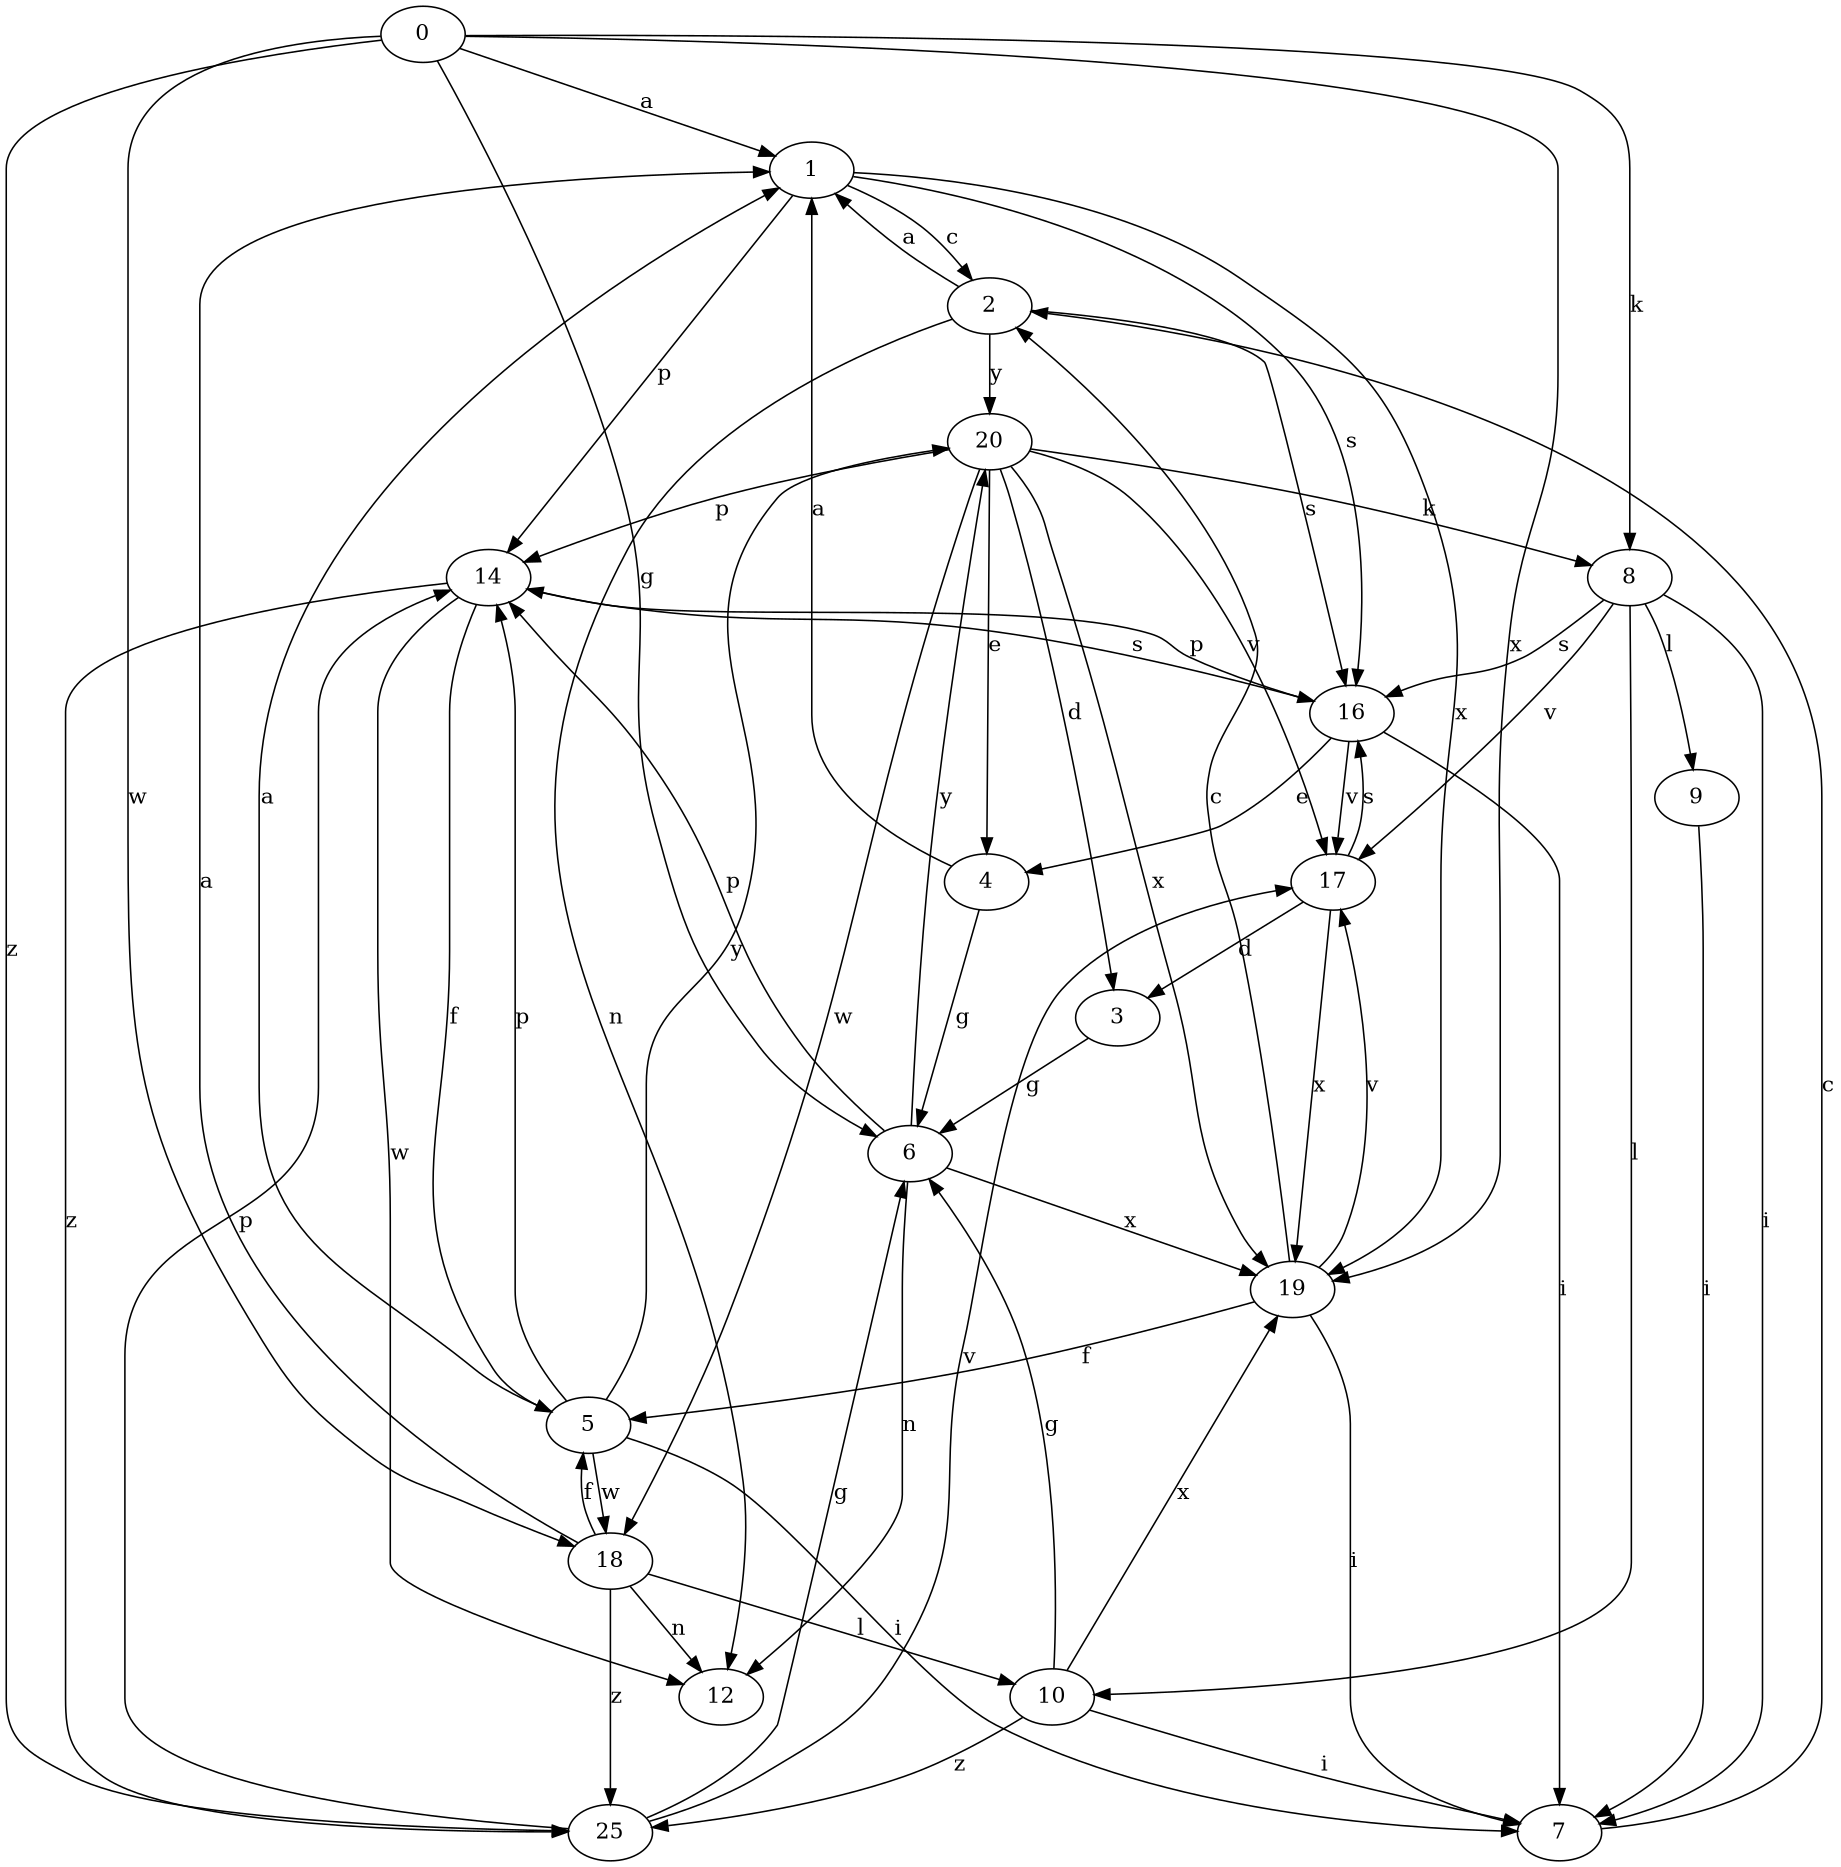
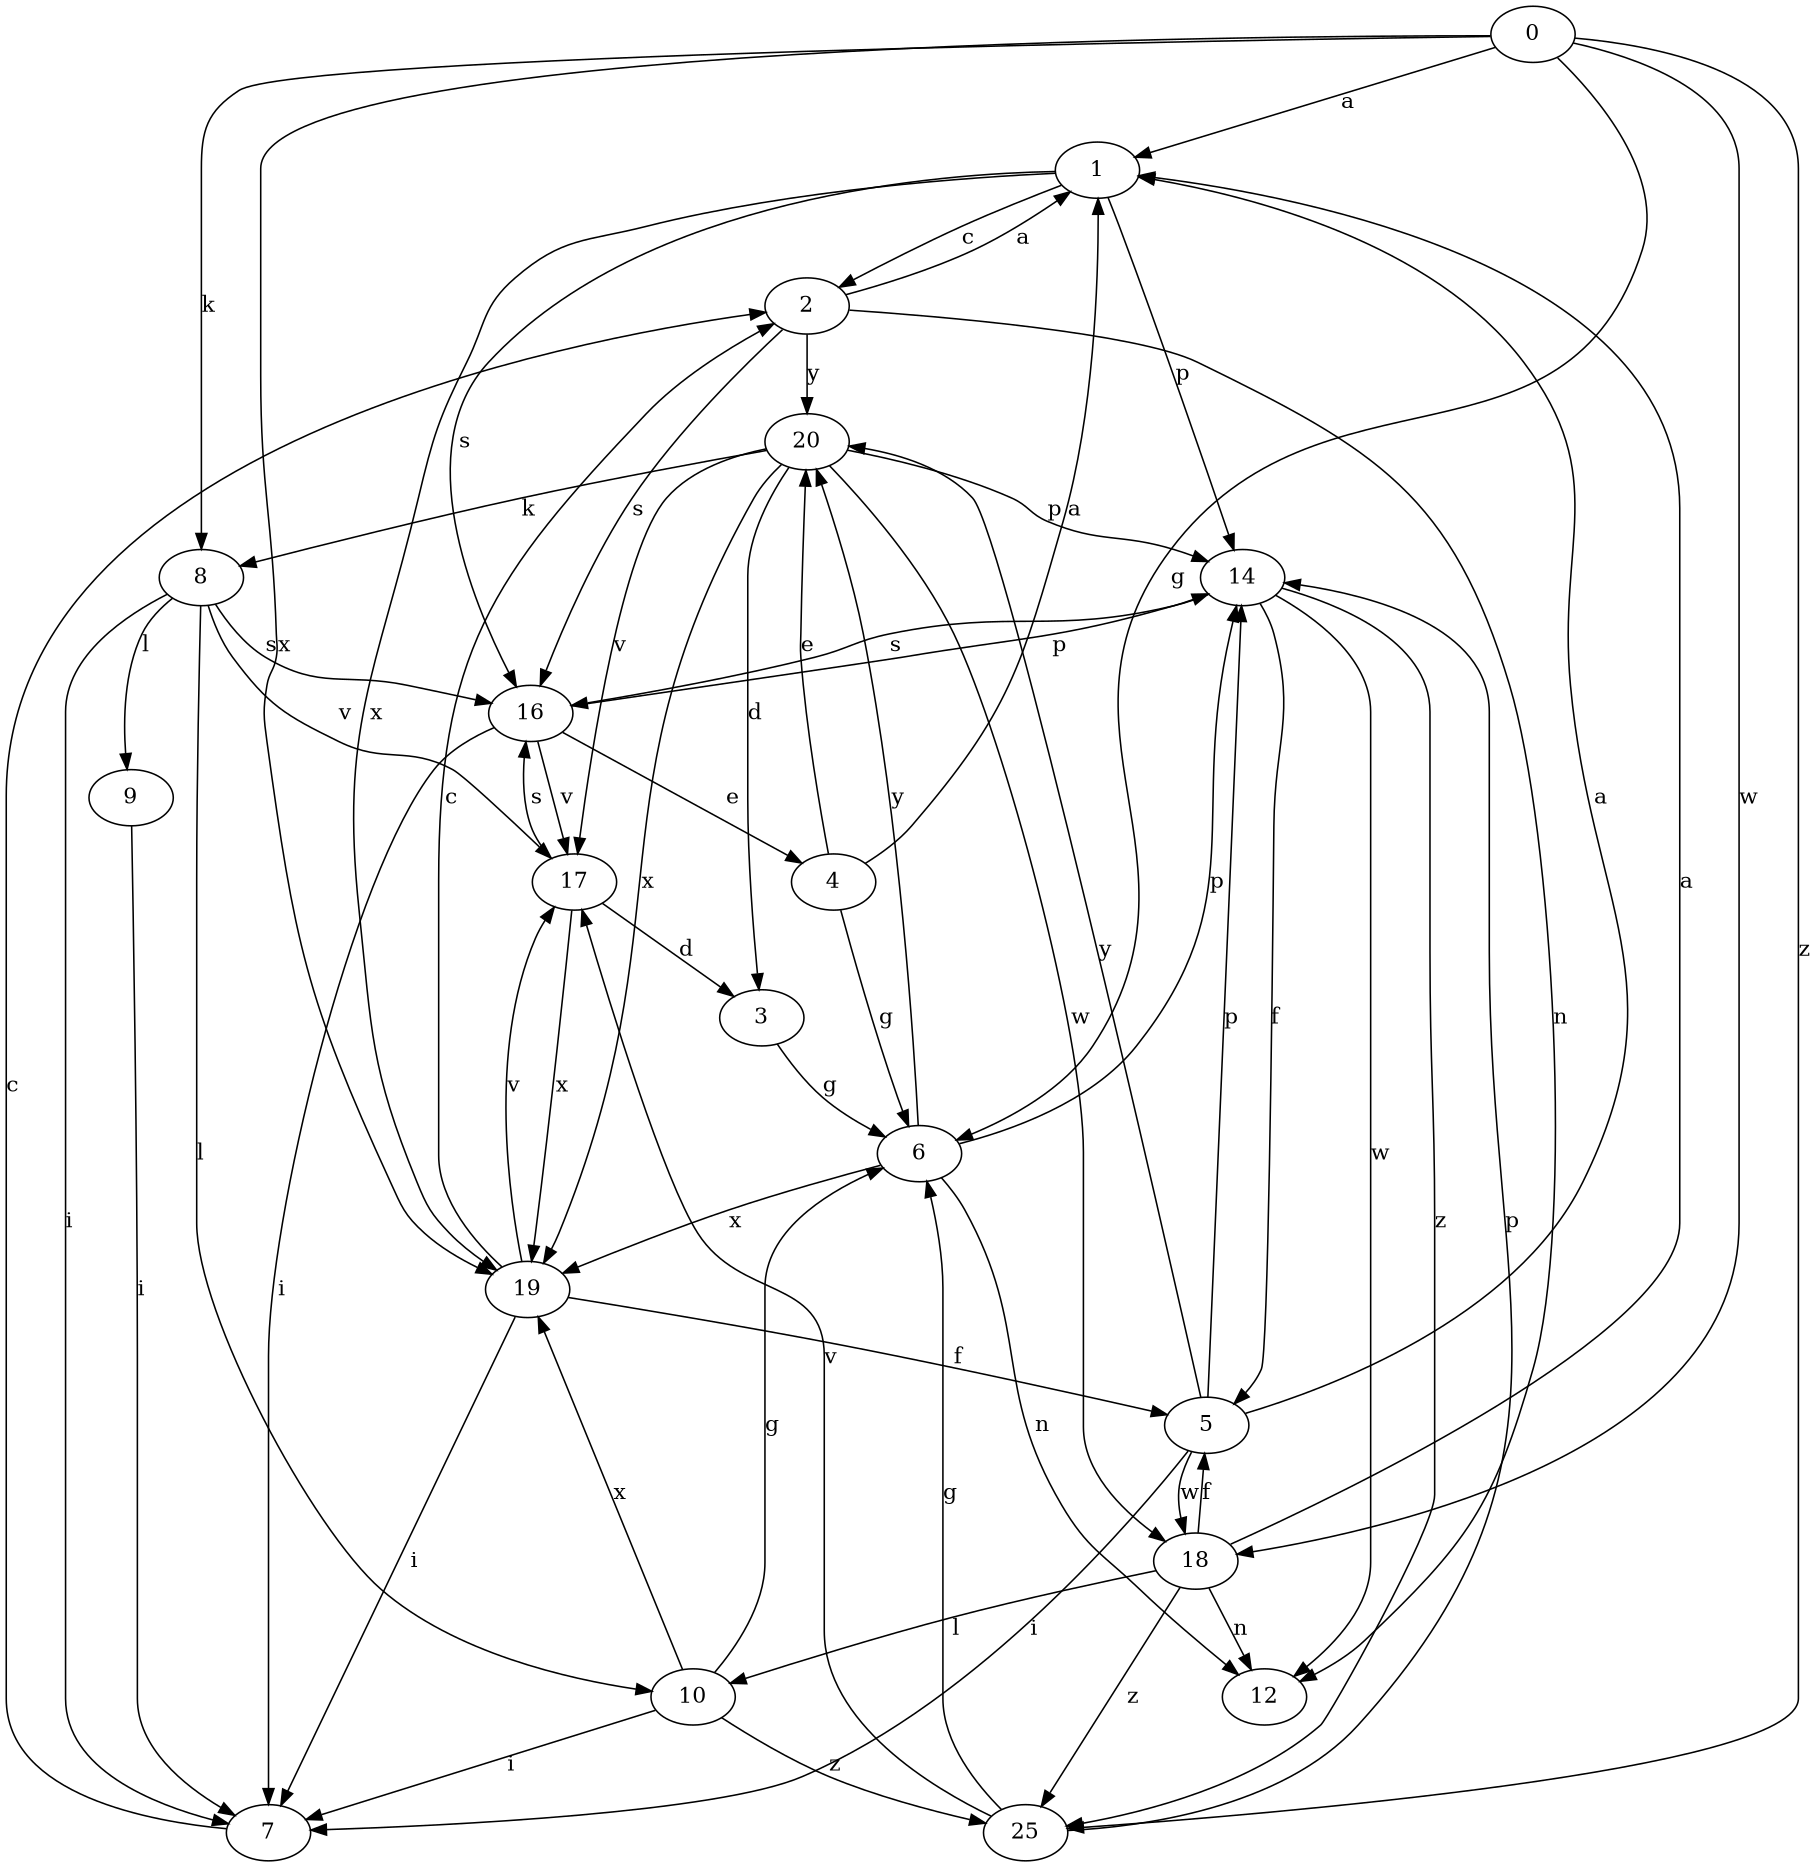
edge "20" -> "4": reversed
